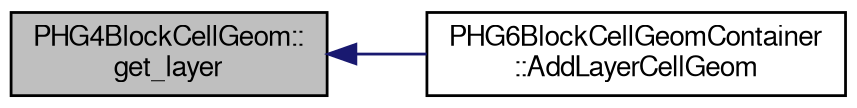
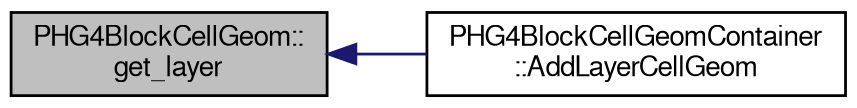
node "PHG6BlockCellGeomContainer ::AddLayerCellGeom": label "PHG6BlockCellGeomContainer ::AddLayerCellGeom" -> "PHG4BlockCellGeomContainer ::AddLayerCellGeom"
